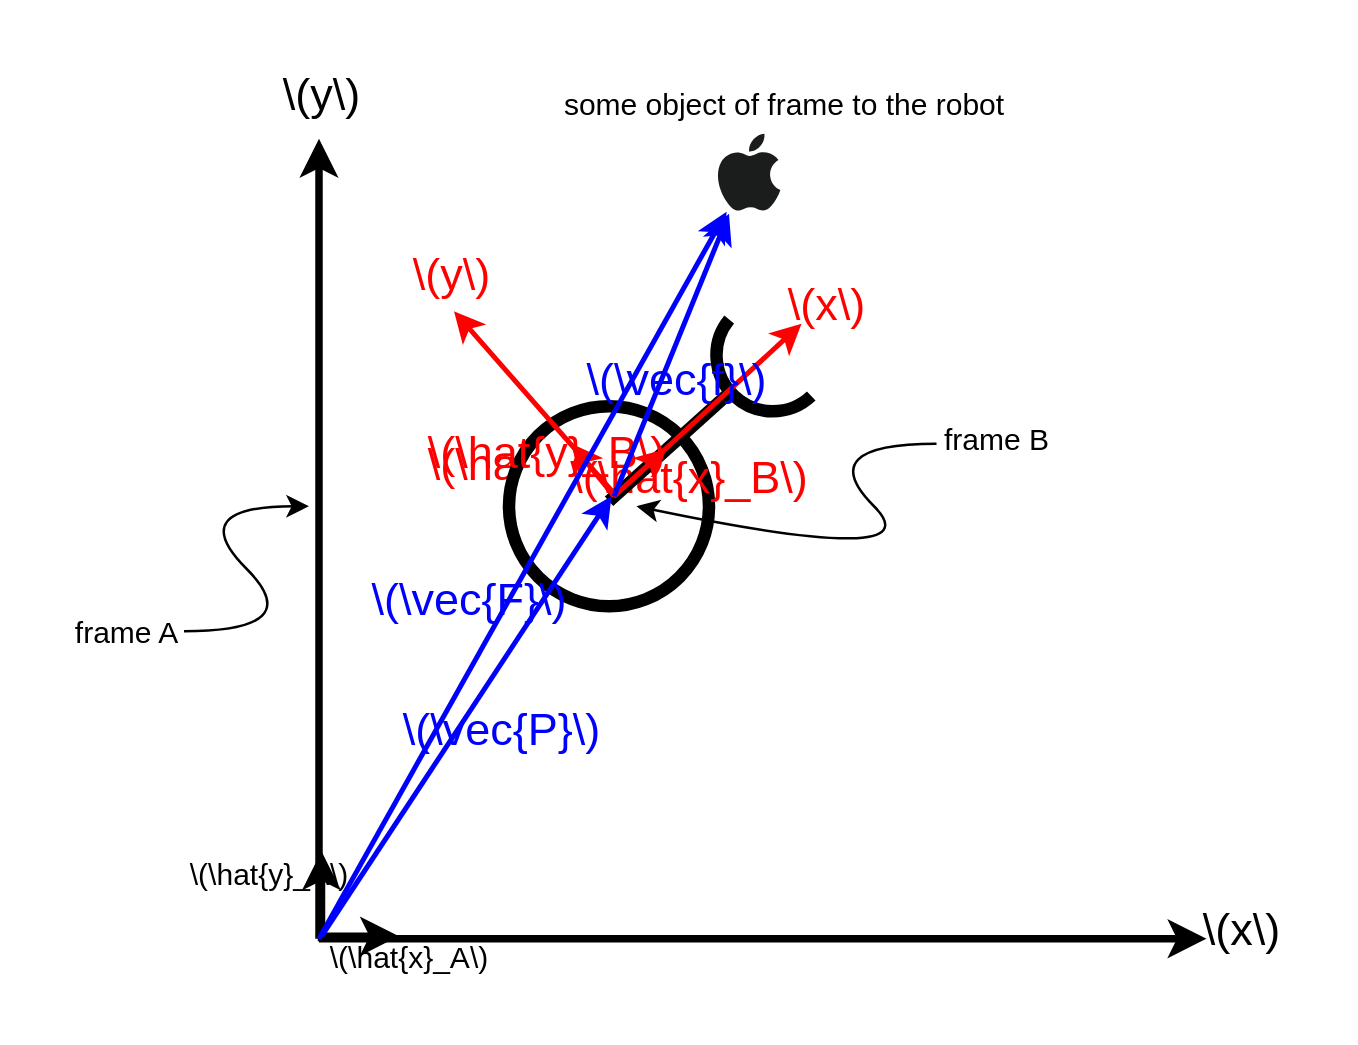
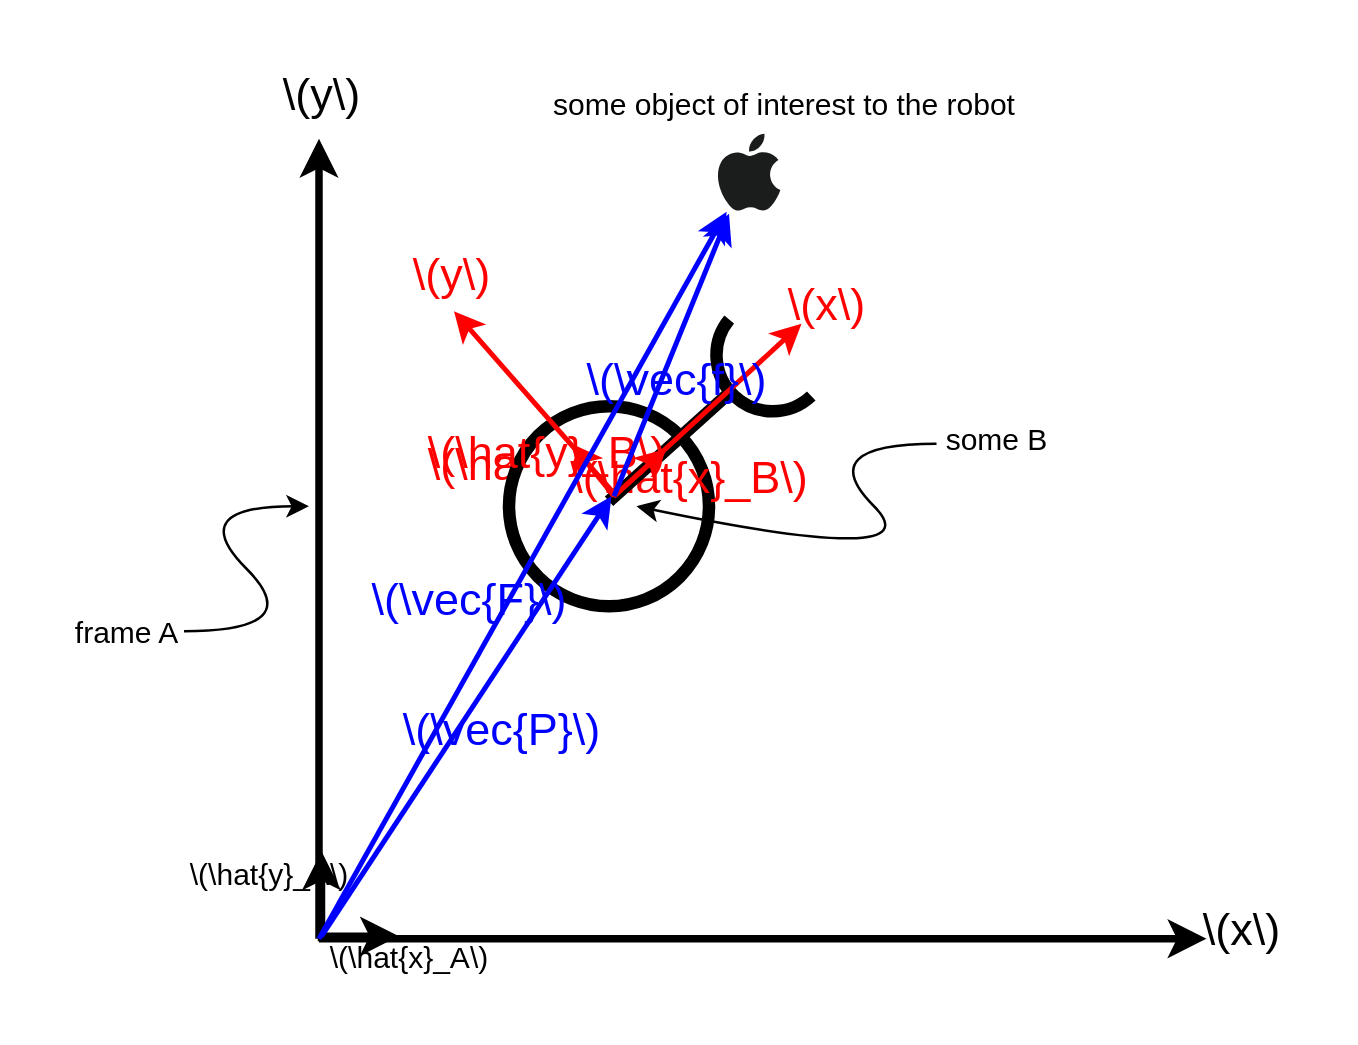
node "some object of frame to the robot": label "some object of frame to the robot" -> "some object of interest to the robot"
node "frame B": label "frame B" -> "some B"
